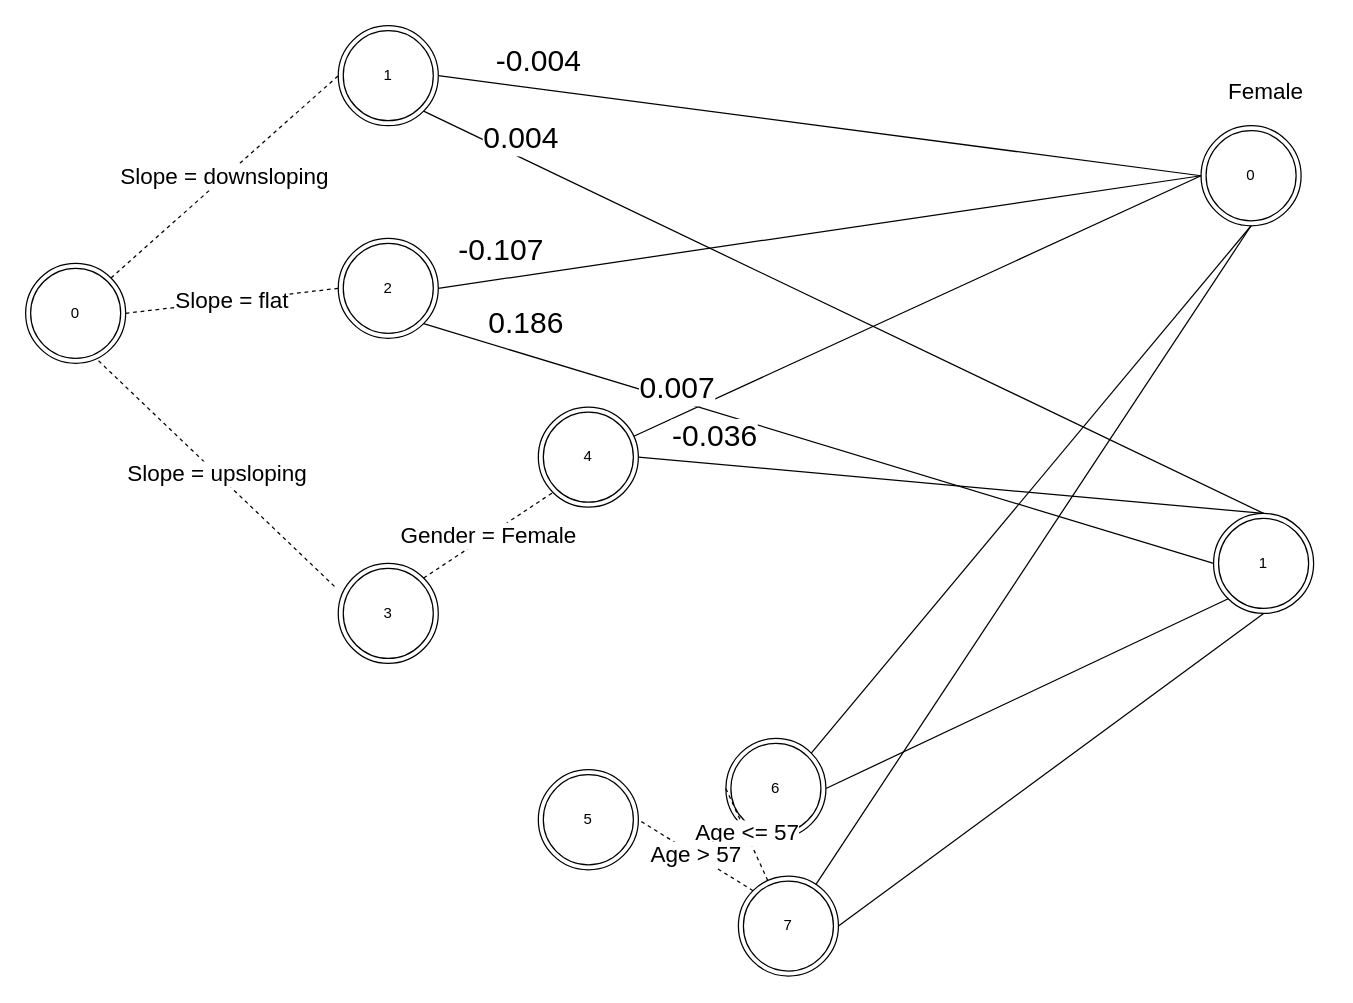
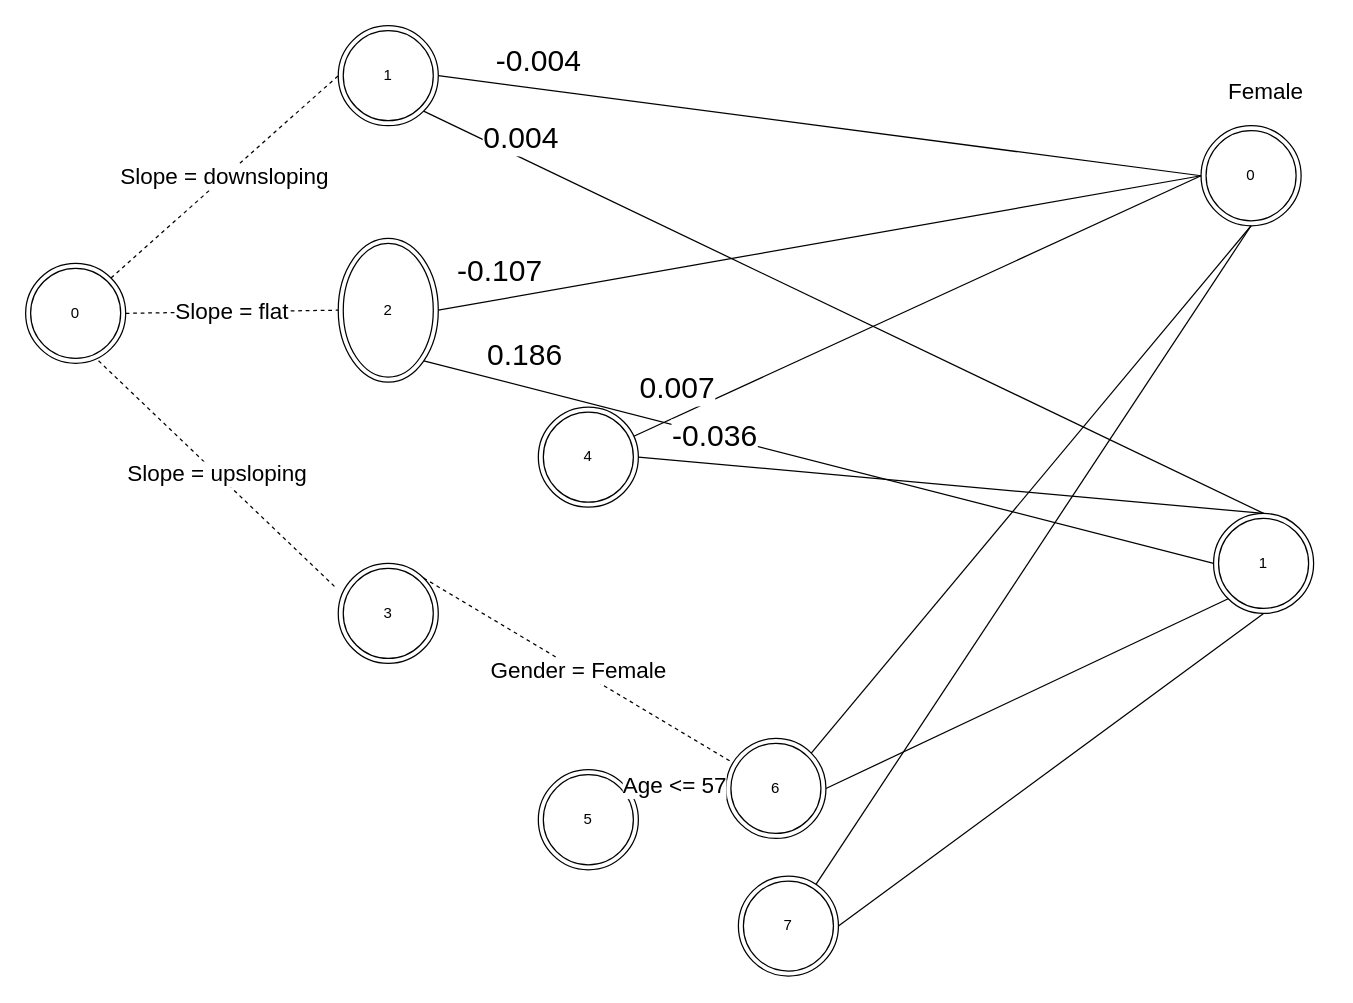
node "2": size 100x100 -> 100x144
edge "4" -- "3": now "6" -- "3"
edge "6" -- "7": now "6" -- "5"
edge "5" -- "7": removed, label "Age > 57"
